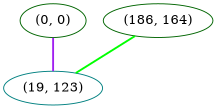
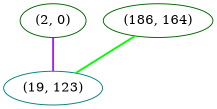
node "(0, 0)": label "(0, 0)" -> "(2, 0)"
